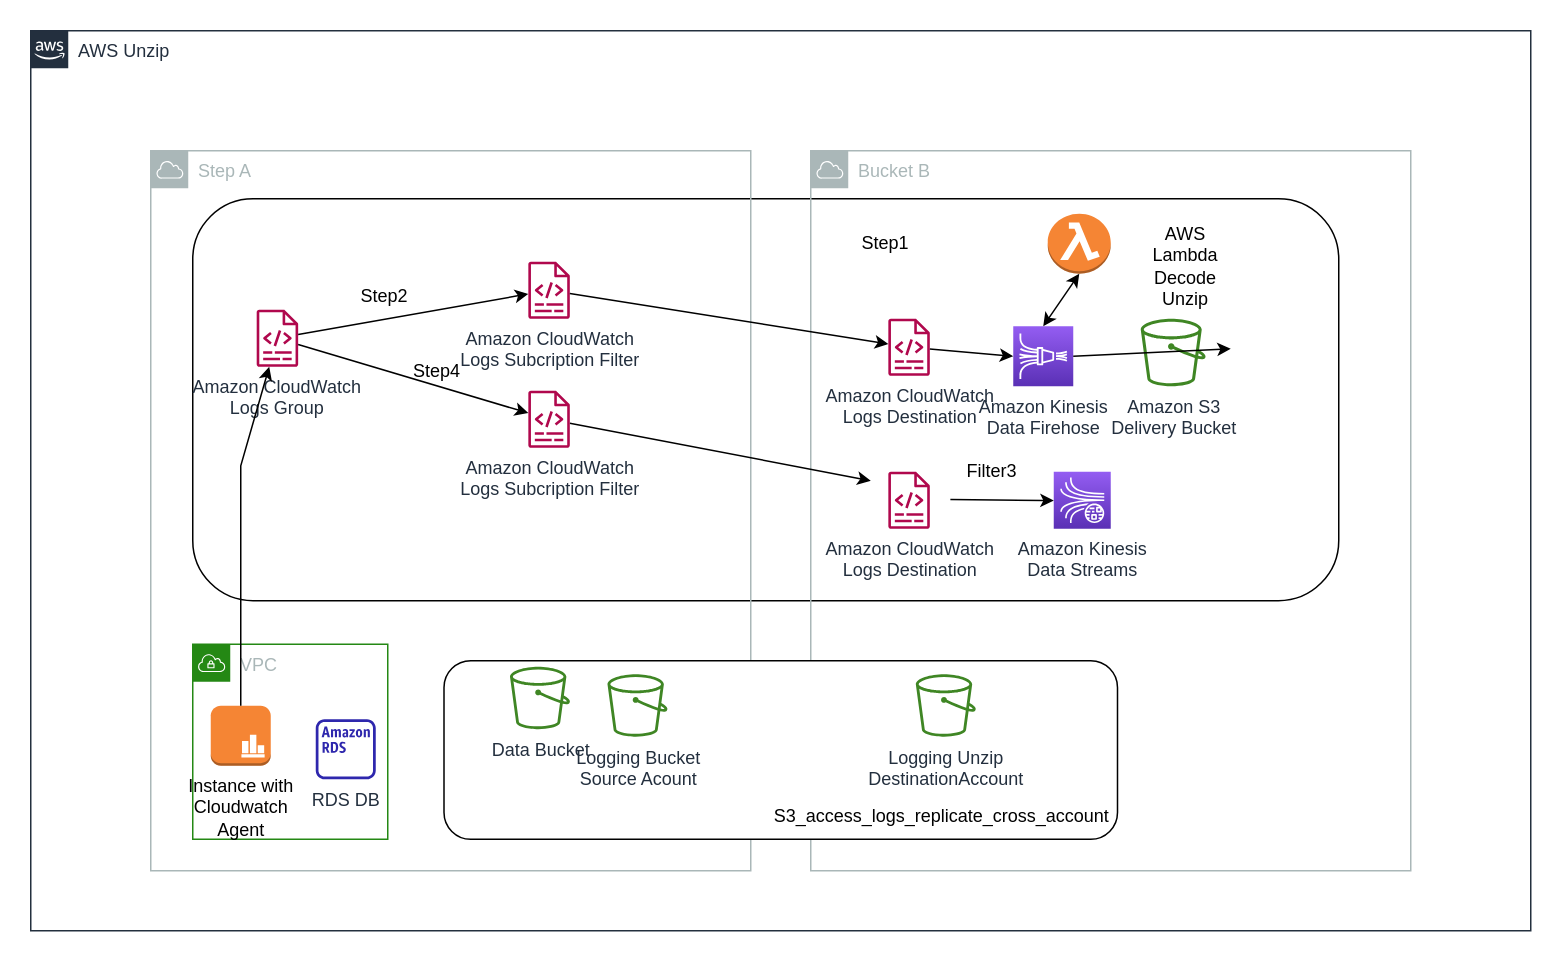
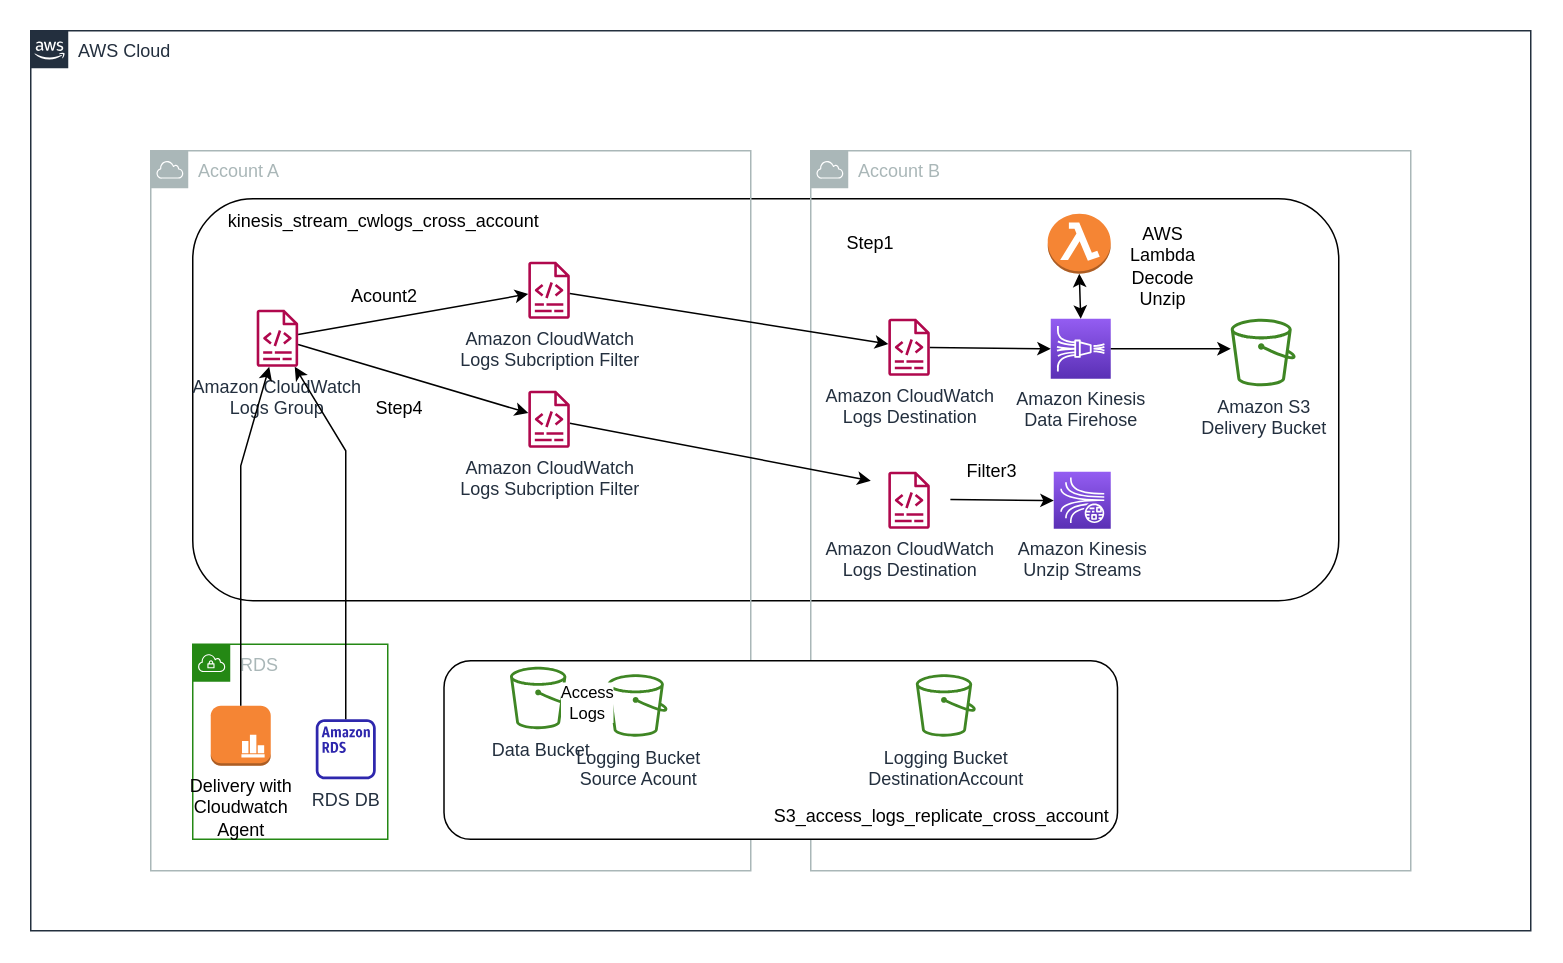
node "AWS Unzip": label "AWS Unzip" -> "AWS Cloud"
node "Step A": label "Step A" -> "Account A"
node "Bucket B": label "Bucket B" -> "Account B"
node "kinesis_stream_cwlogs_cross_account": added
node "Step1": moved (886, 244) -> (871, 244)
node "AWS Lambda Decode Unzip": moved (1185, 266) -> (1163, 266)
node "Step2": label "Step2" -> "Acount2"
node "Amazon S3 Delivery Bucket": moved (1173, 353) -> (1263, 353)
node "Amazon Kinesis Data Firehose": moved (1043, 356) -> (1081, 349)
node "Step4": moved (437, 371) -> (399, 409)
edge "RDS DB" -> "Amazon CloudWatch Logs Group": added
node "Amazon Kinesis Data Streams": label "Amazon Kinesis Data Streams" -> "Amazon Kinesis Unzip Streams"
node "VPC": label "VPC" -> "RDS"
edge "Data Bucket" -> "Logging Bucket Source Acount": added, label "Access Logs"
node "Logging Unzip DestinationAccount": label "Logging Unzip DestinationAccount" -> "Logging Bucket DestinationAccount"
node "Instance with Cloudwatch Agent": label "Instance with Cloudwatch Agent" -> "Delivery with Cloudwatch Agent"
